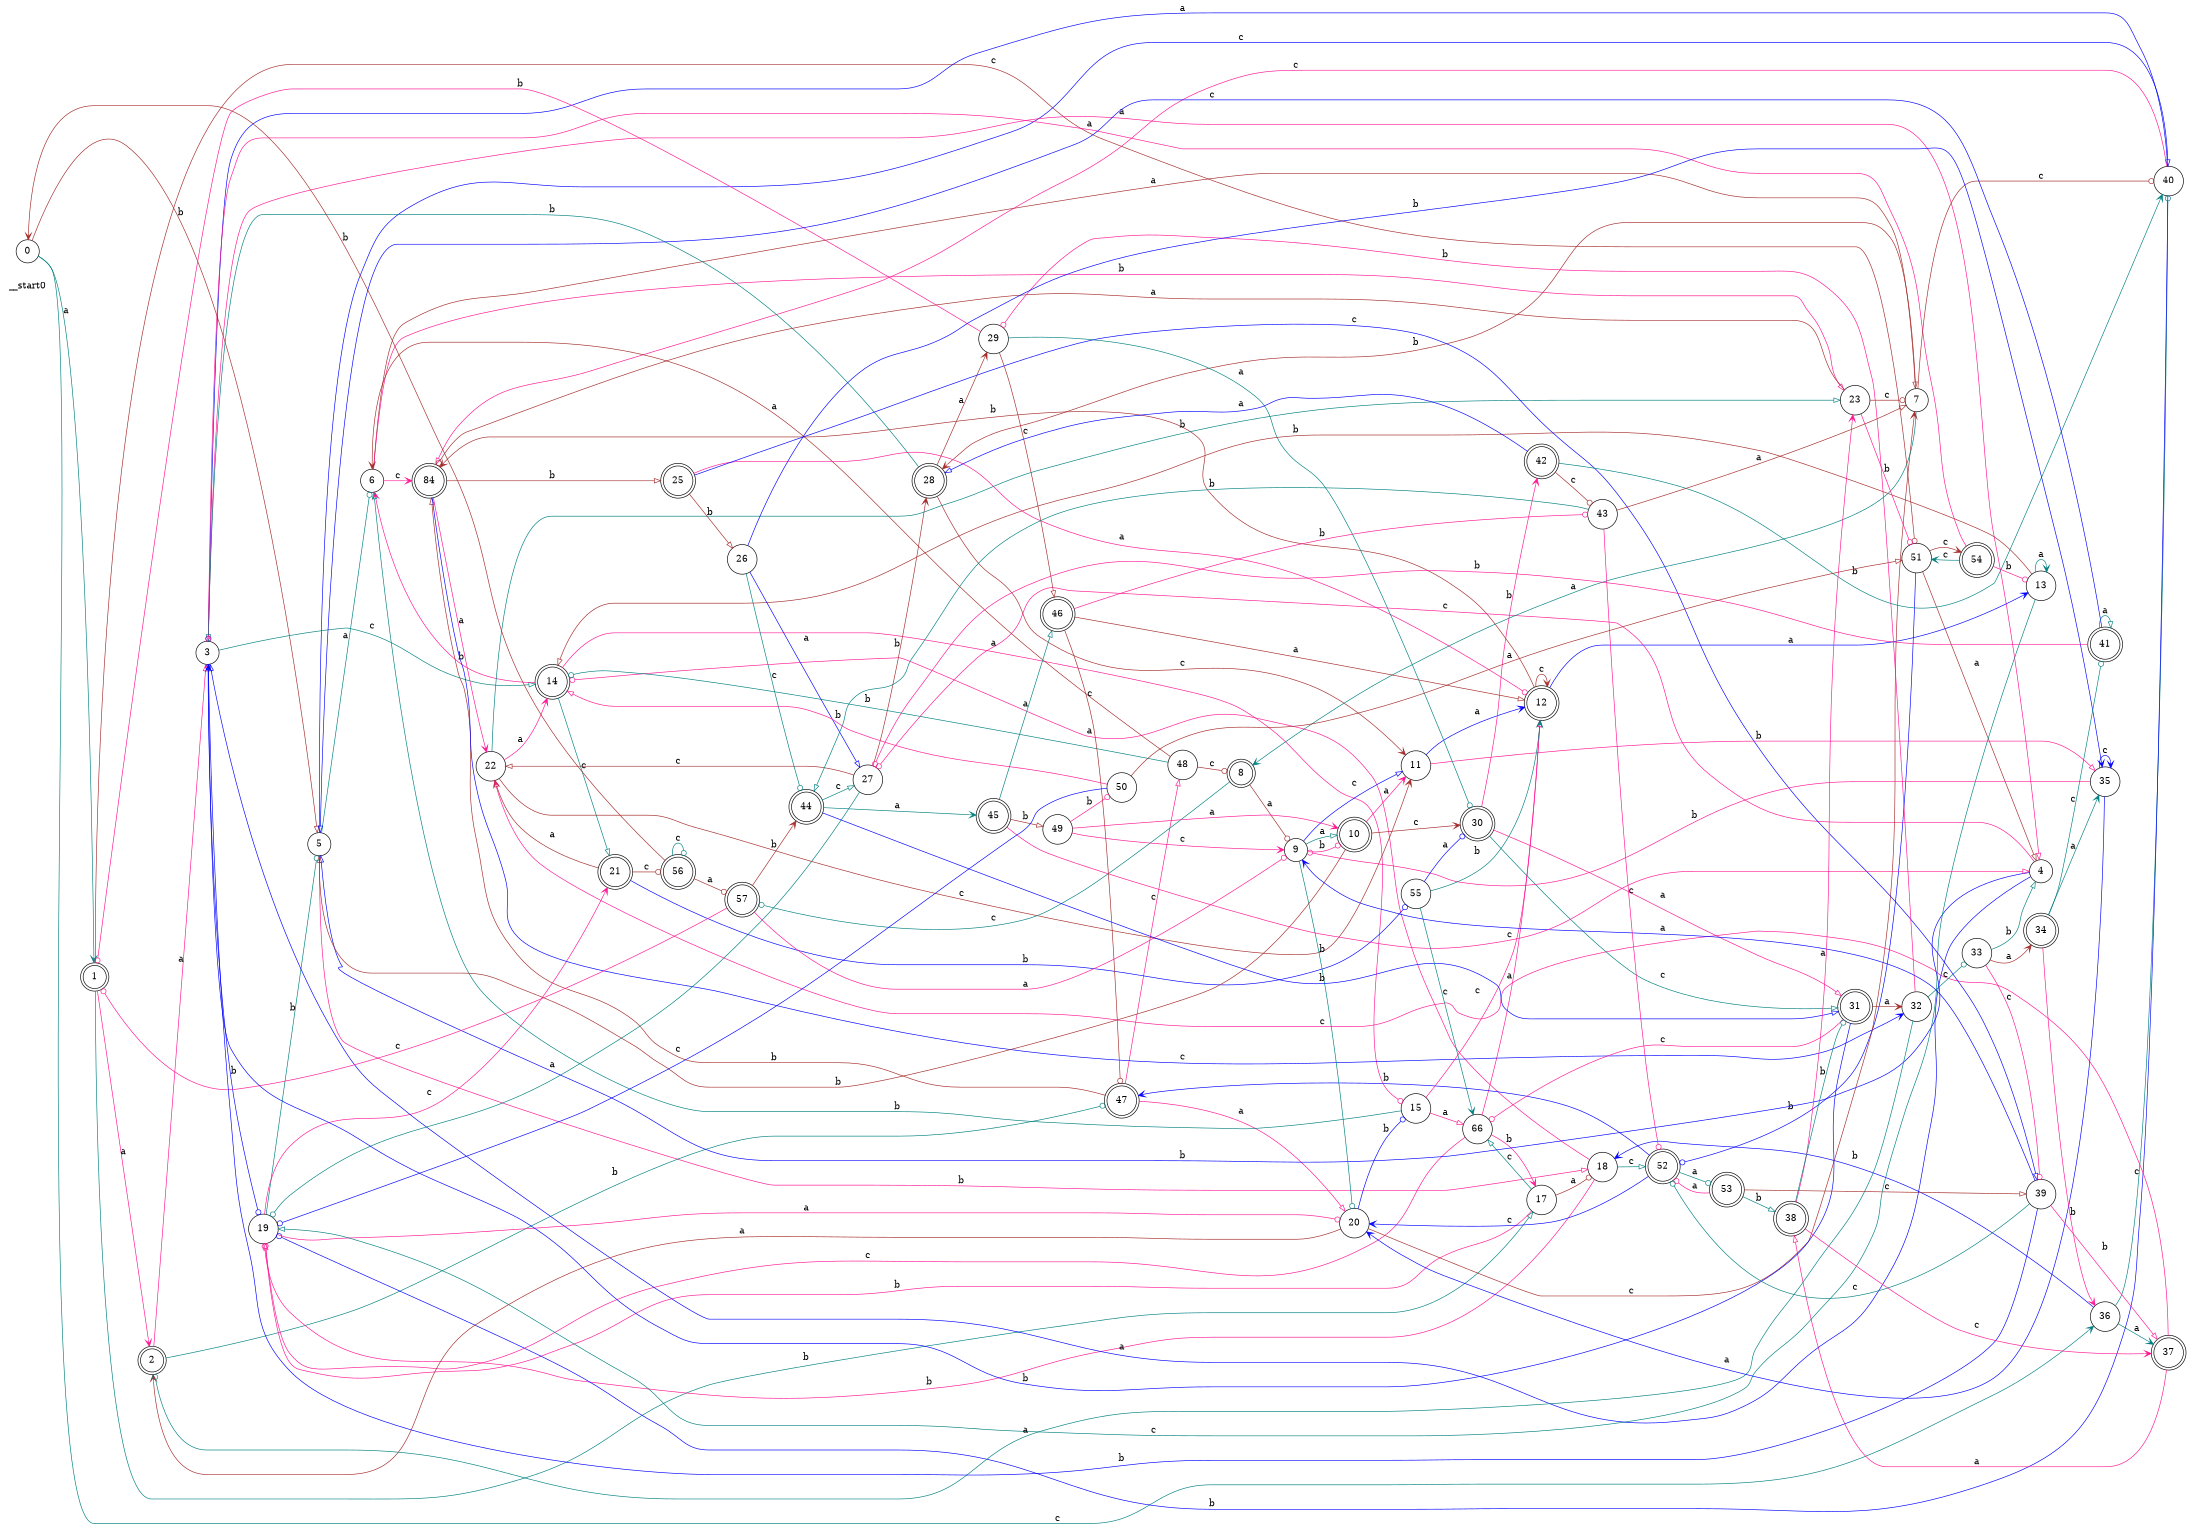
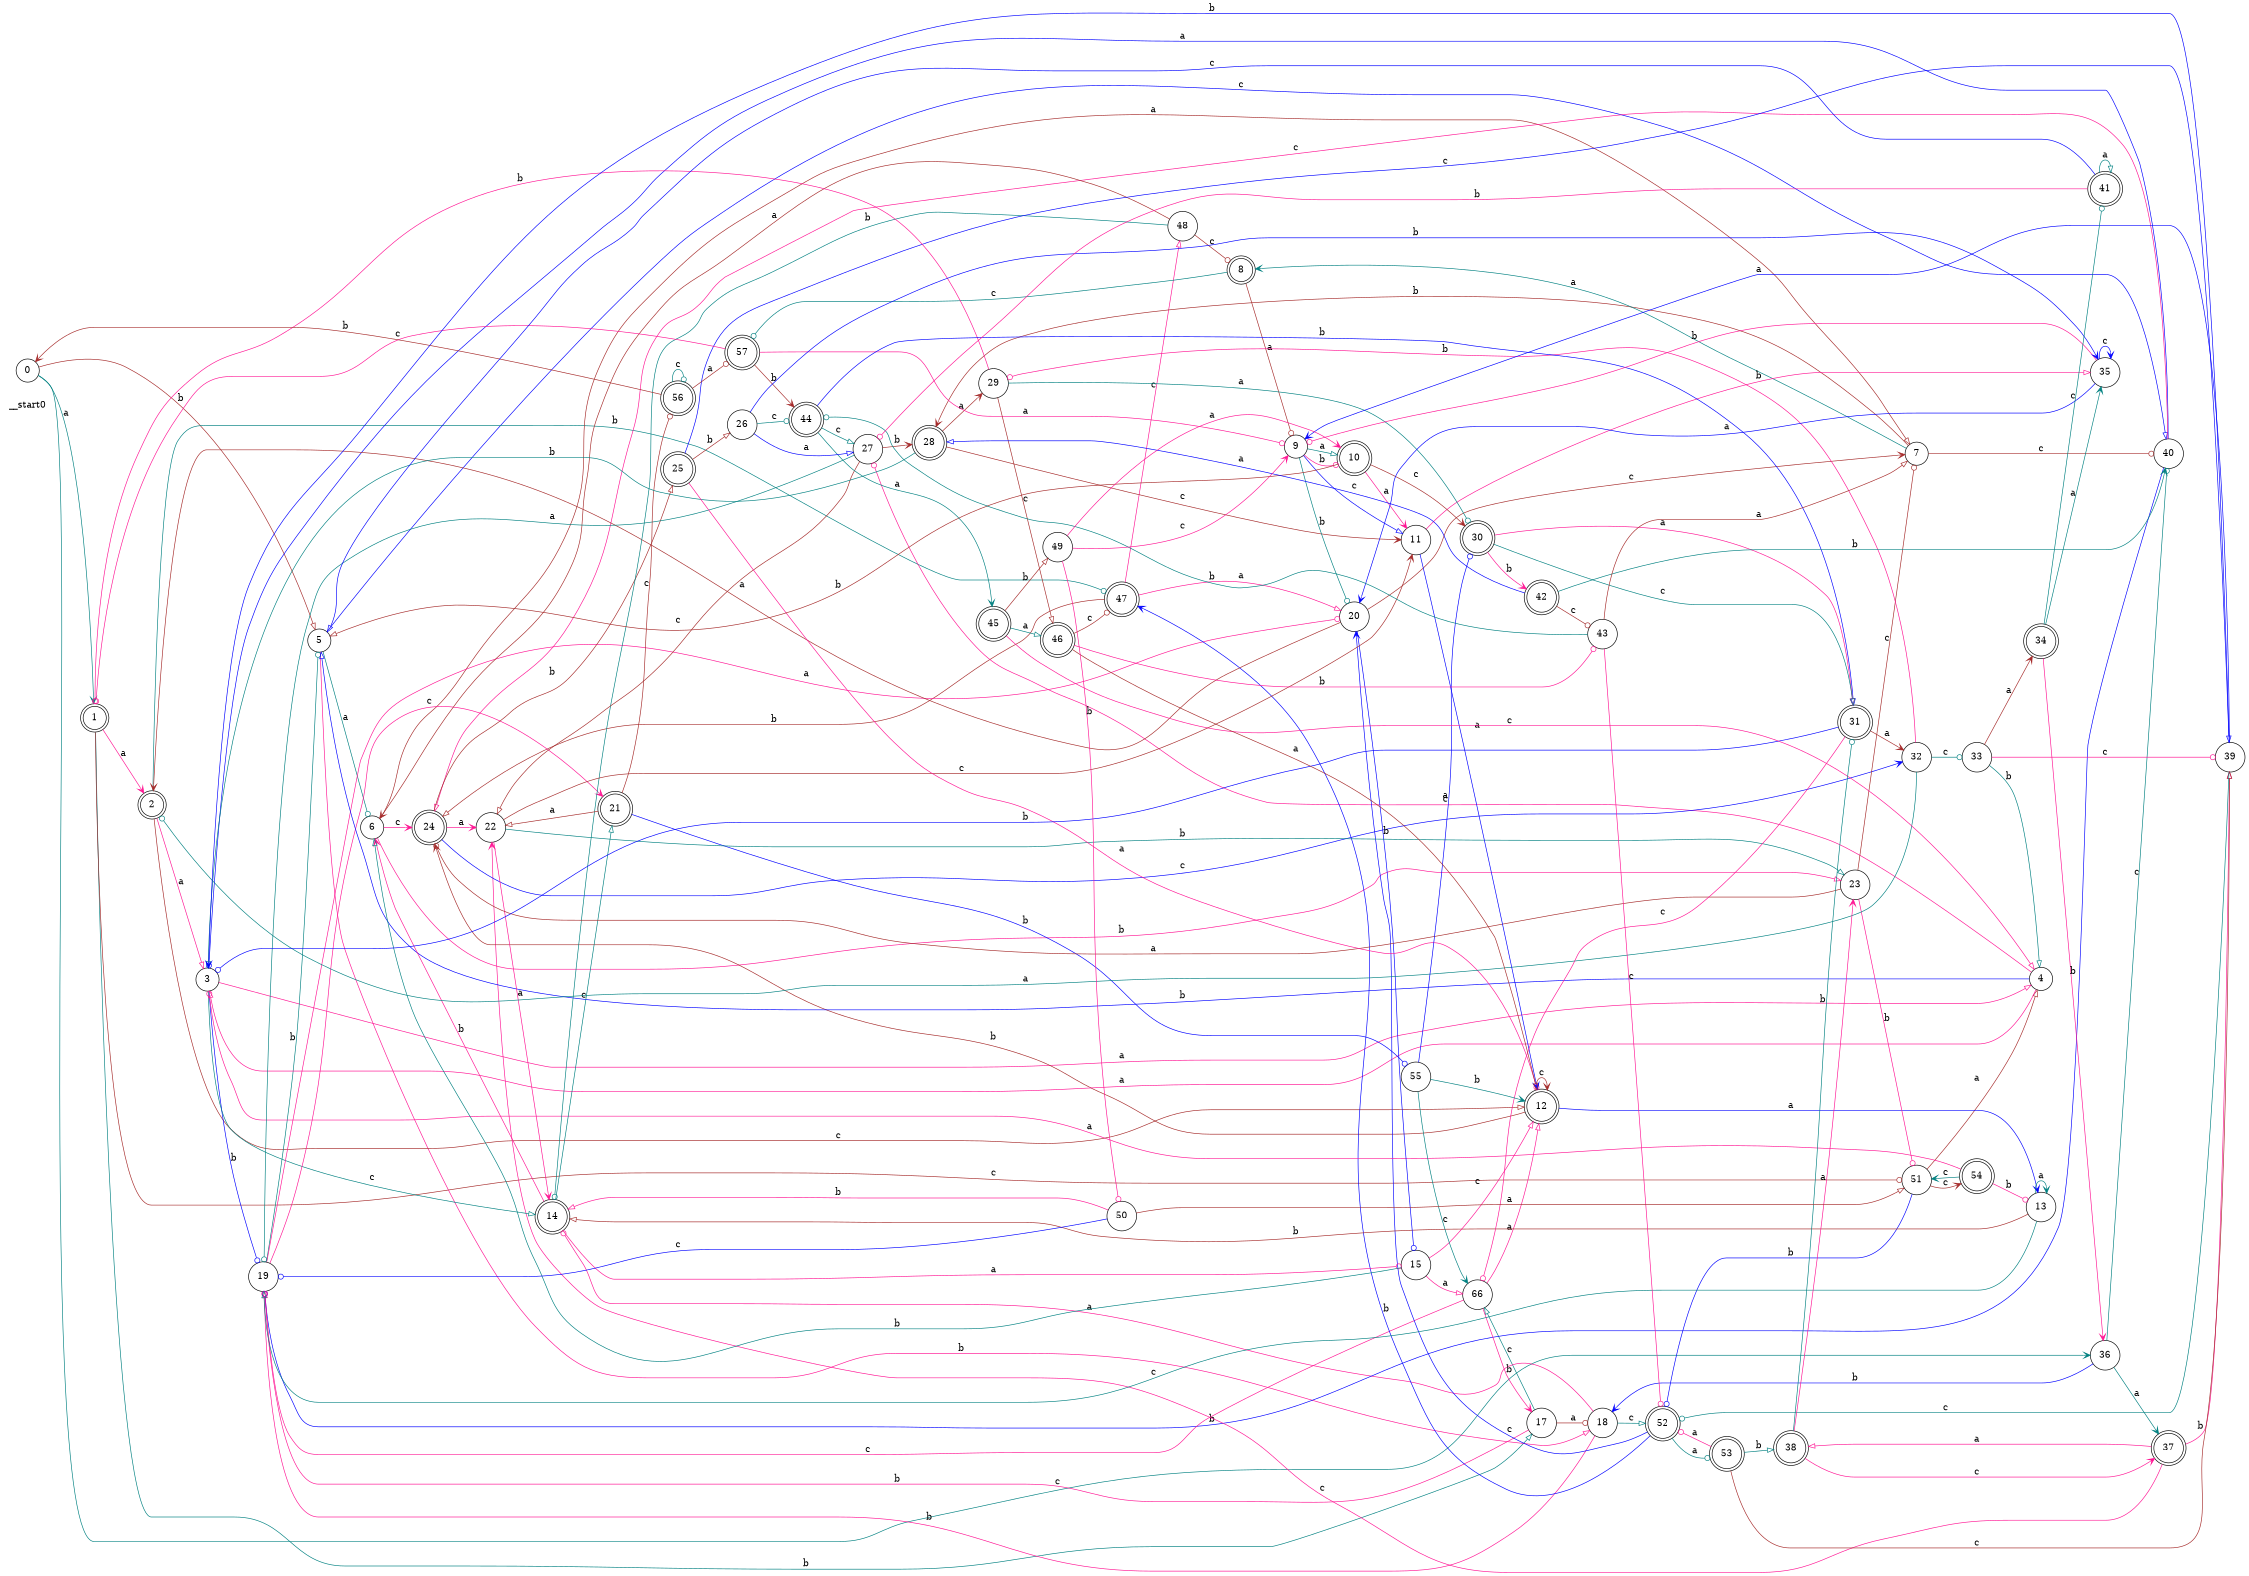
node "84": label "84" -> "24"
edge "43" -> "44": arrowhead onormal -> odot
edge "2" -> "12": added, label "c"
edge "39" -> "37": reversed
edge "4" -> "3": color blue -> deeppink
